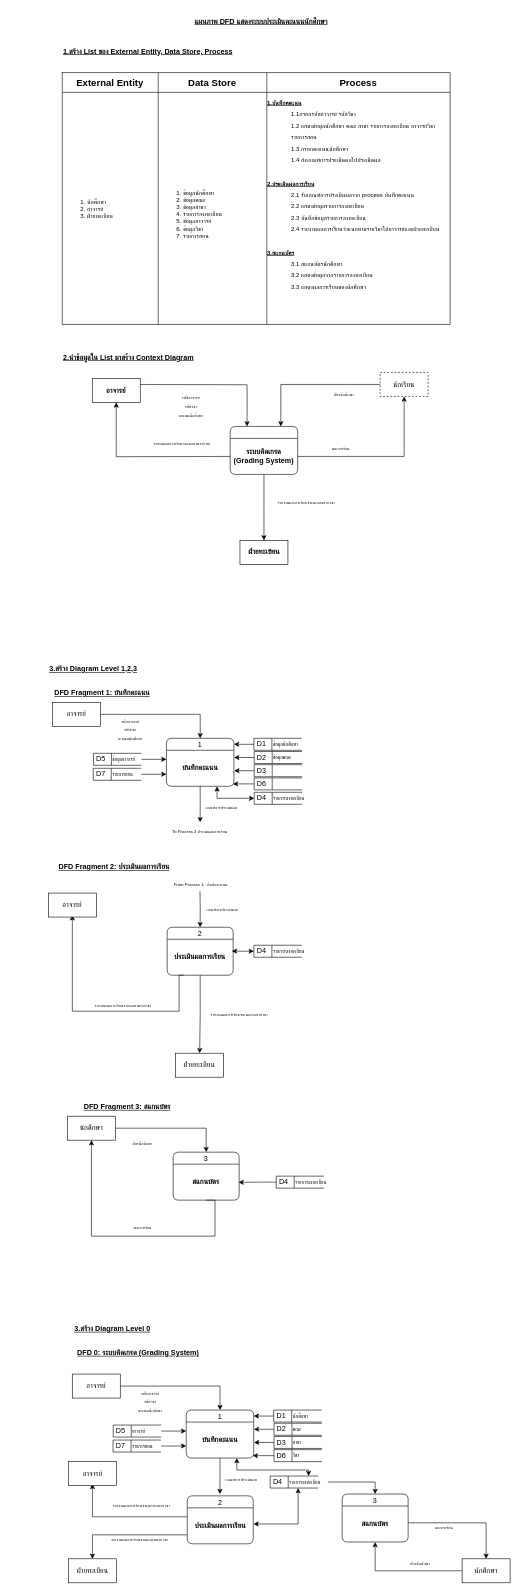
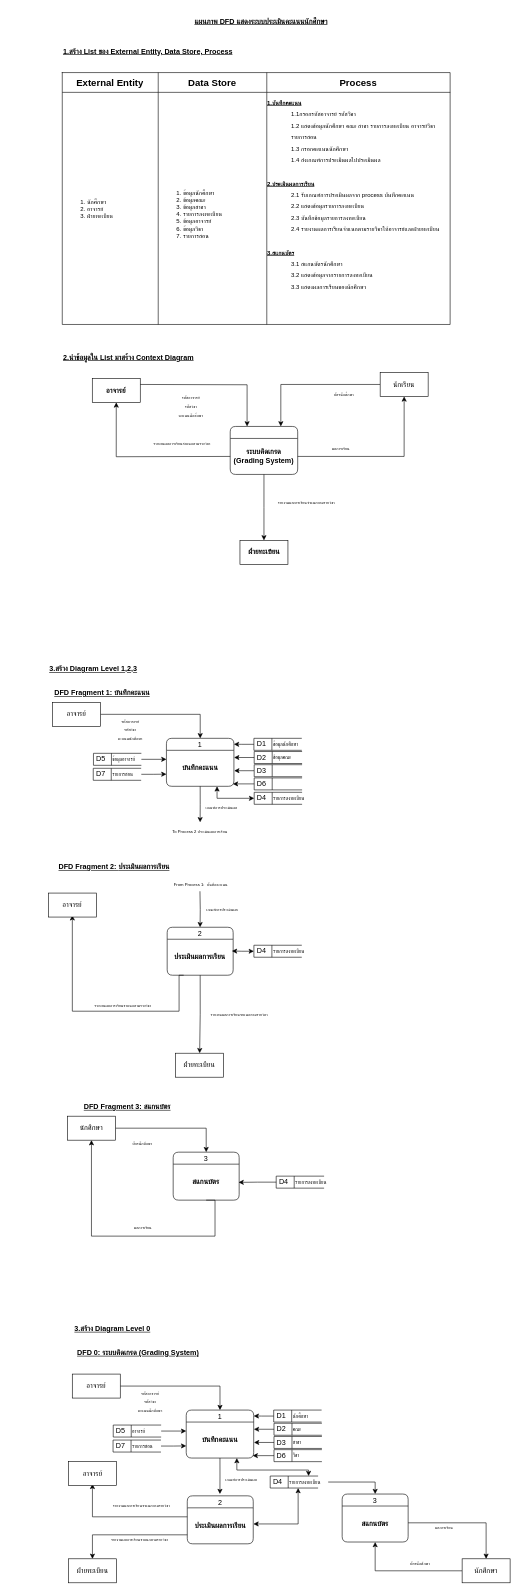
node "นักเรียน": style dashed -> solid
